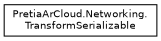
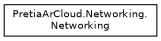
node "PretiaArCloud.Networking. TransformSerializable": label "PretiaArCloud.Networking. TransformSerializable" -> "PretiaArCloud.Networking. Networking"
